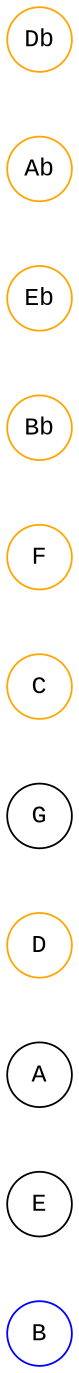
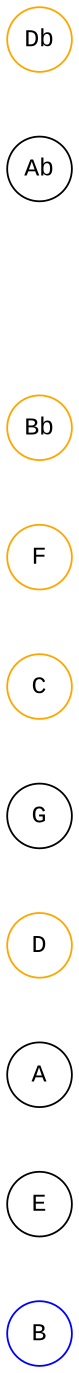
node "Ab": color orange -> black
node "Eb": removed
